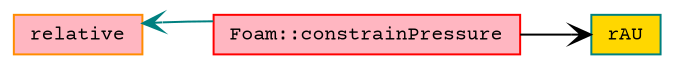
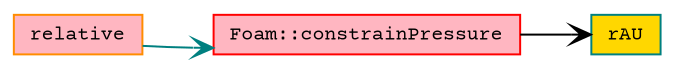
edge "Foam::constrainPressure" -> "relative": reversed
